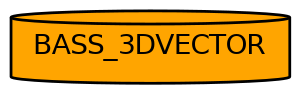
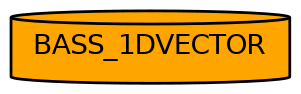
node "BASS_3DVECTOR": label "BASS_3DVECTOR" -> "BASS_1DVECTOR"
